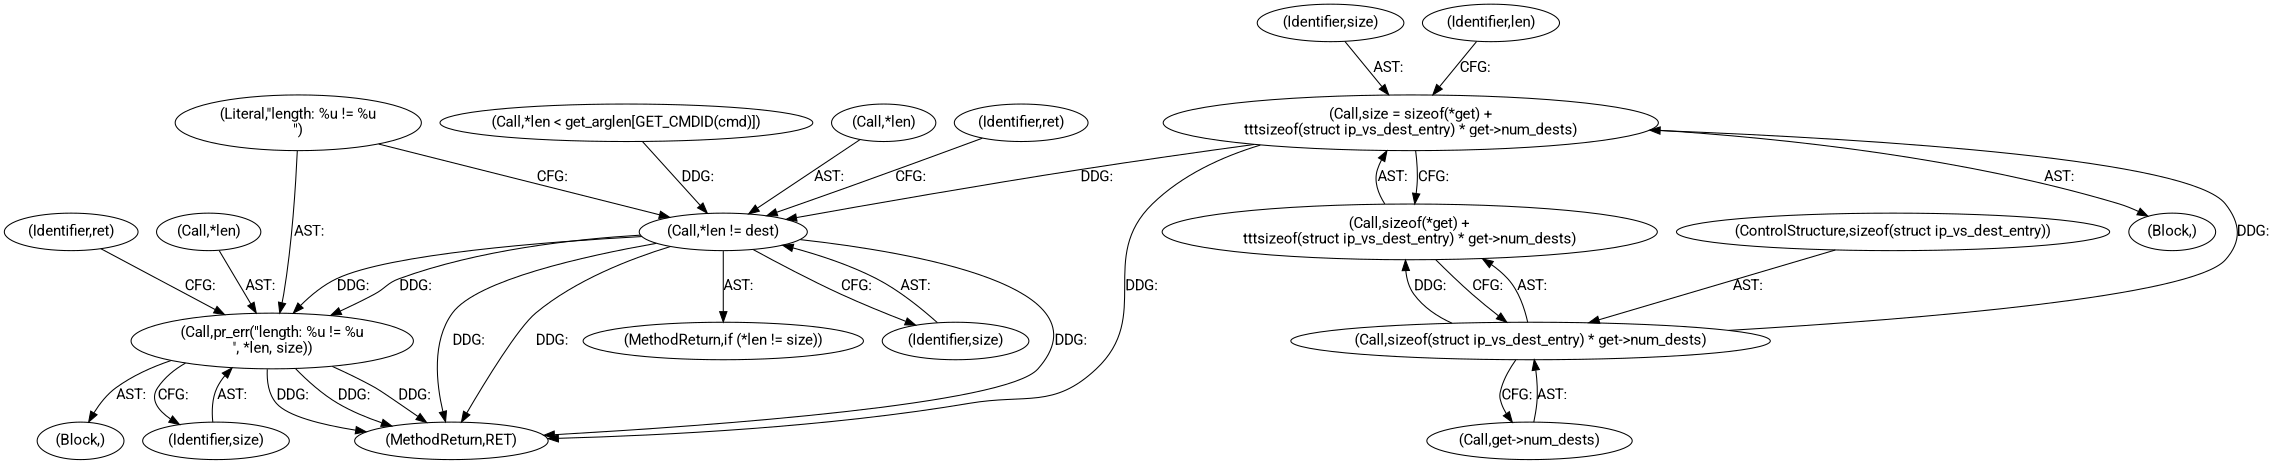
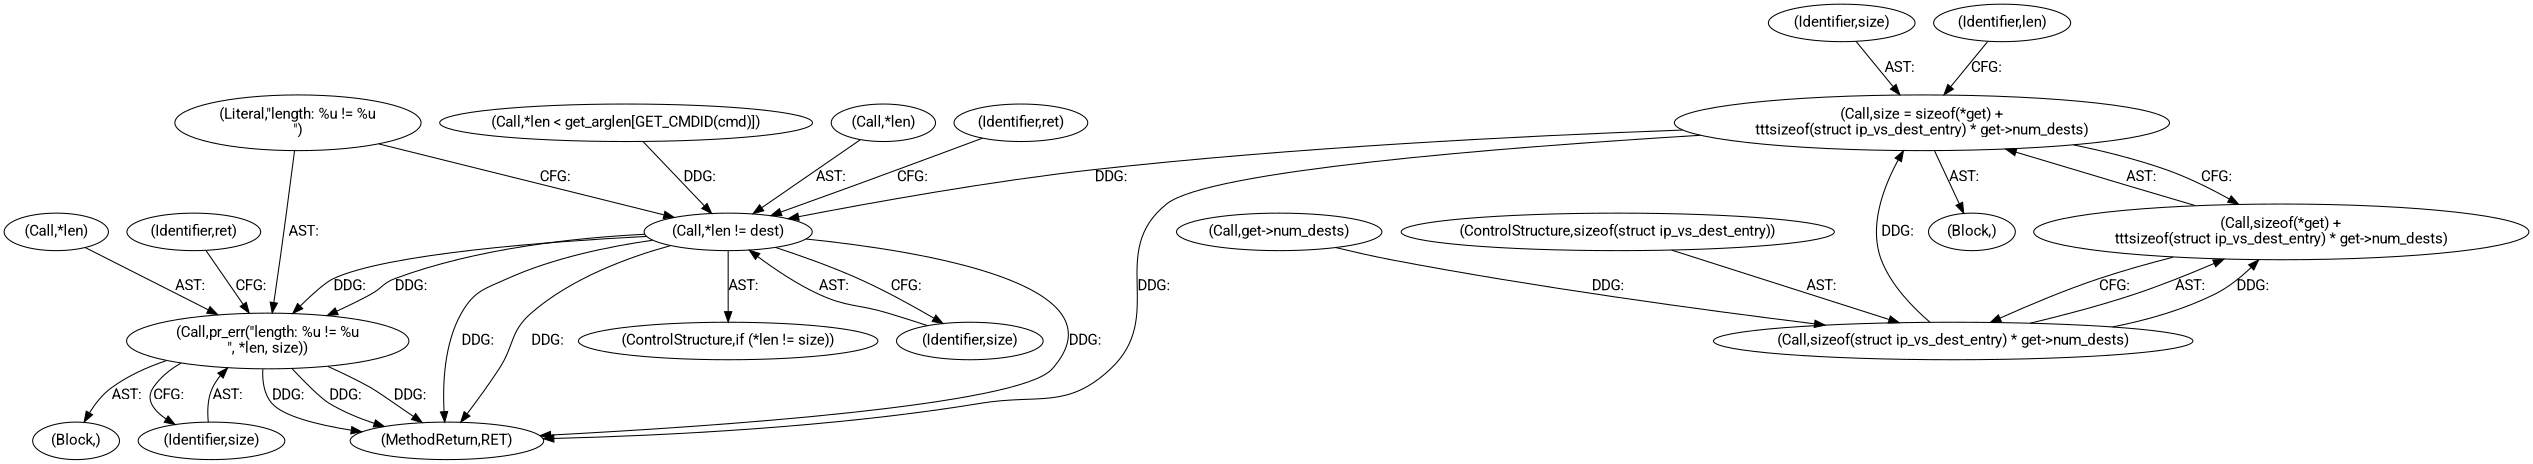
node "(MethodReturn,if (*len != size))": label "(MethodReturn,if (*len != size))" -> "(ControlStructure,if (*len != size))"
edge "(Call,sizeof(struct ip_vs_dest_entry) * get->num_dests)" -> "(Call,get->num_dests)": removed, label "CFG:"
edge "(Call,get->num_dests)" -> "(Call,sizeof(struct ip_vs_dest_entry) * get->num_dests)": label "AST: " -> "DDG: "
